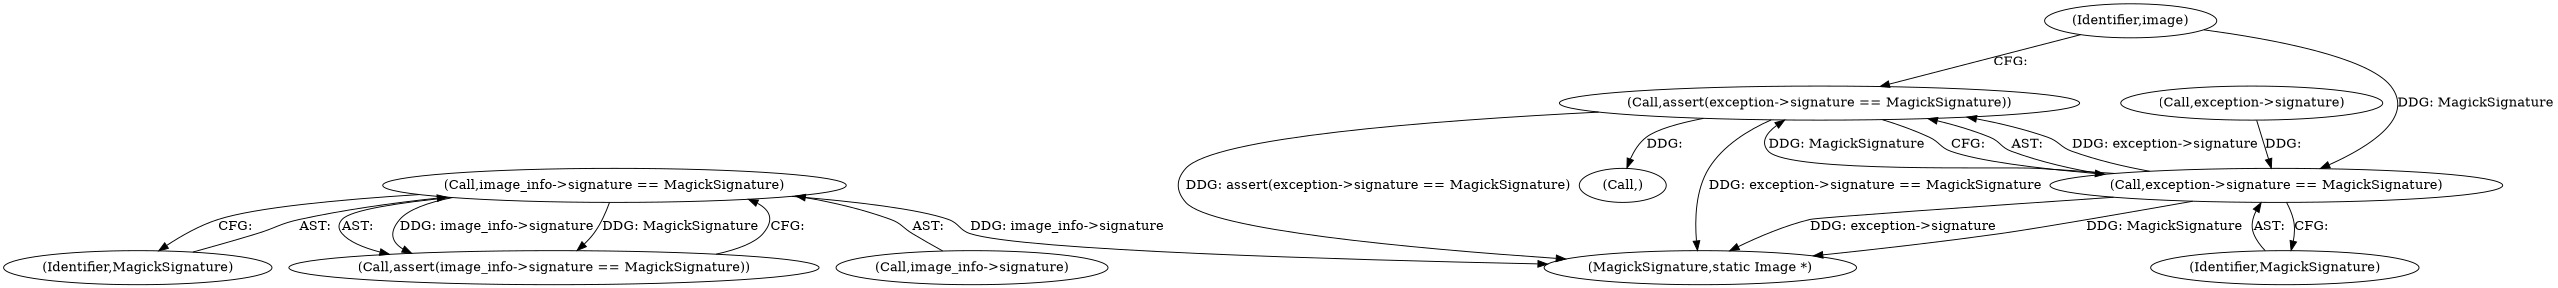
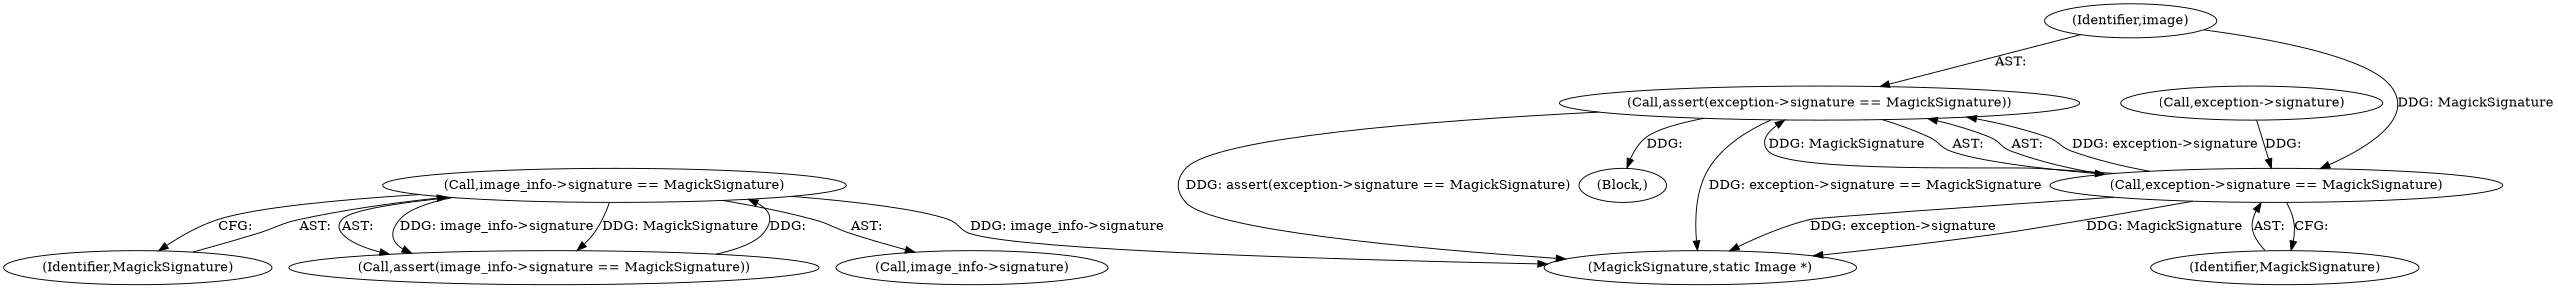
edge "(Identifier,image)" -> "(Call,assert(exception->signature == MagickSignature))": label "CFG: " -> "AST: "
edge "(Call,assert(exception->signature == MagickSignature))" -> "(Call,exception->signature == MagickSignature)": label "CFG: " -> "AST: "
node "(Call,)": label "(Call,)" -> "(Block,)"
edge "(Call,image_info->signature)" -> "(Call,image_info->signature == MagickSignature)": reversed
edge "(Call,assert(image_info->signature == MagickSignature))" -> "(Call,image_info->signature == MagickSignature)": label "CFG: " -> "DDG: "
